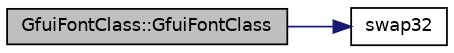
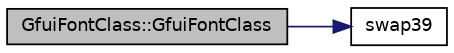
node "swap32": label "swap32" -> "swap39"
